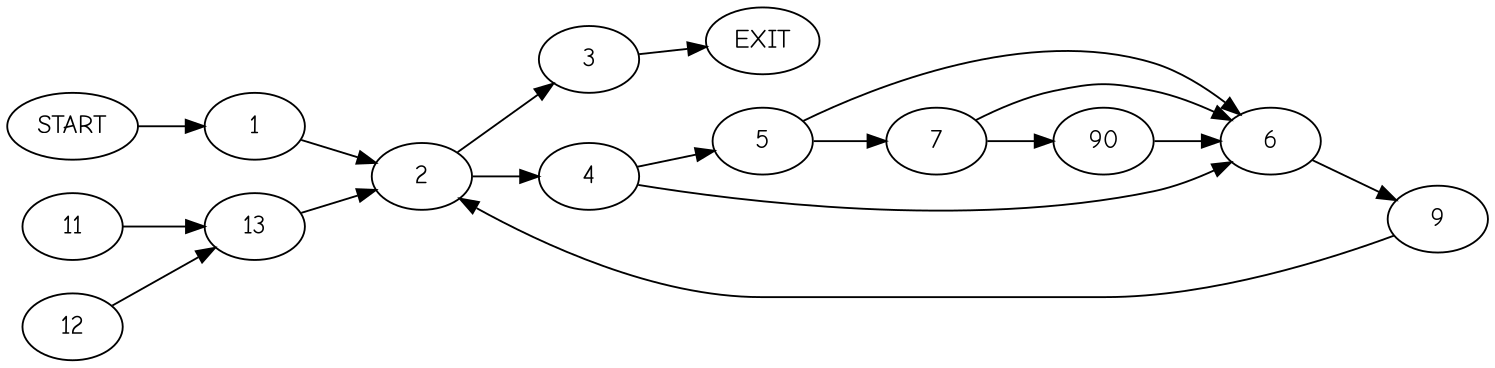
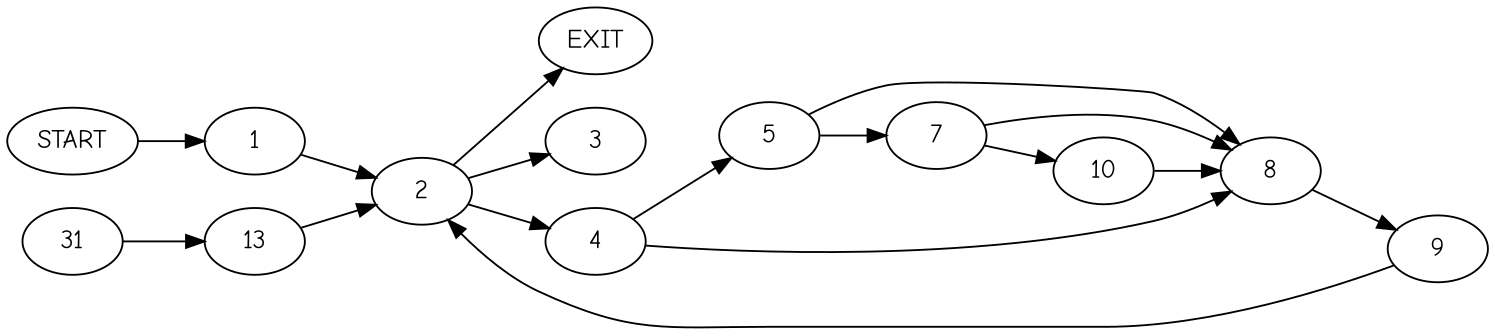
edge "3" -> "EXIT": now "2" -> "EXIT"
node "90": label "90" -> "10"
node "6": label "6" -> "8"
node "11": label "11" -> "31"
node "12": removed
